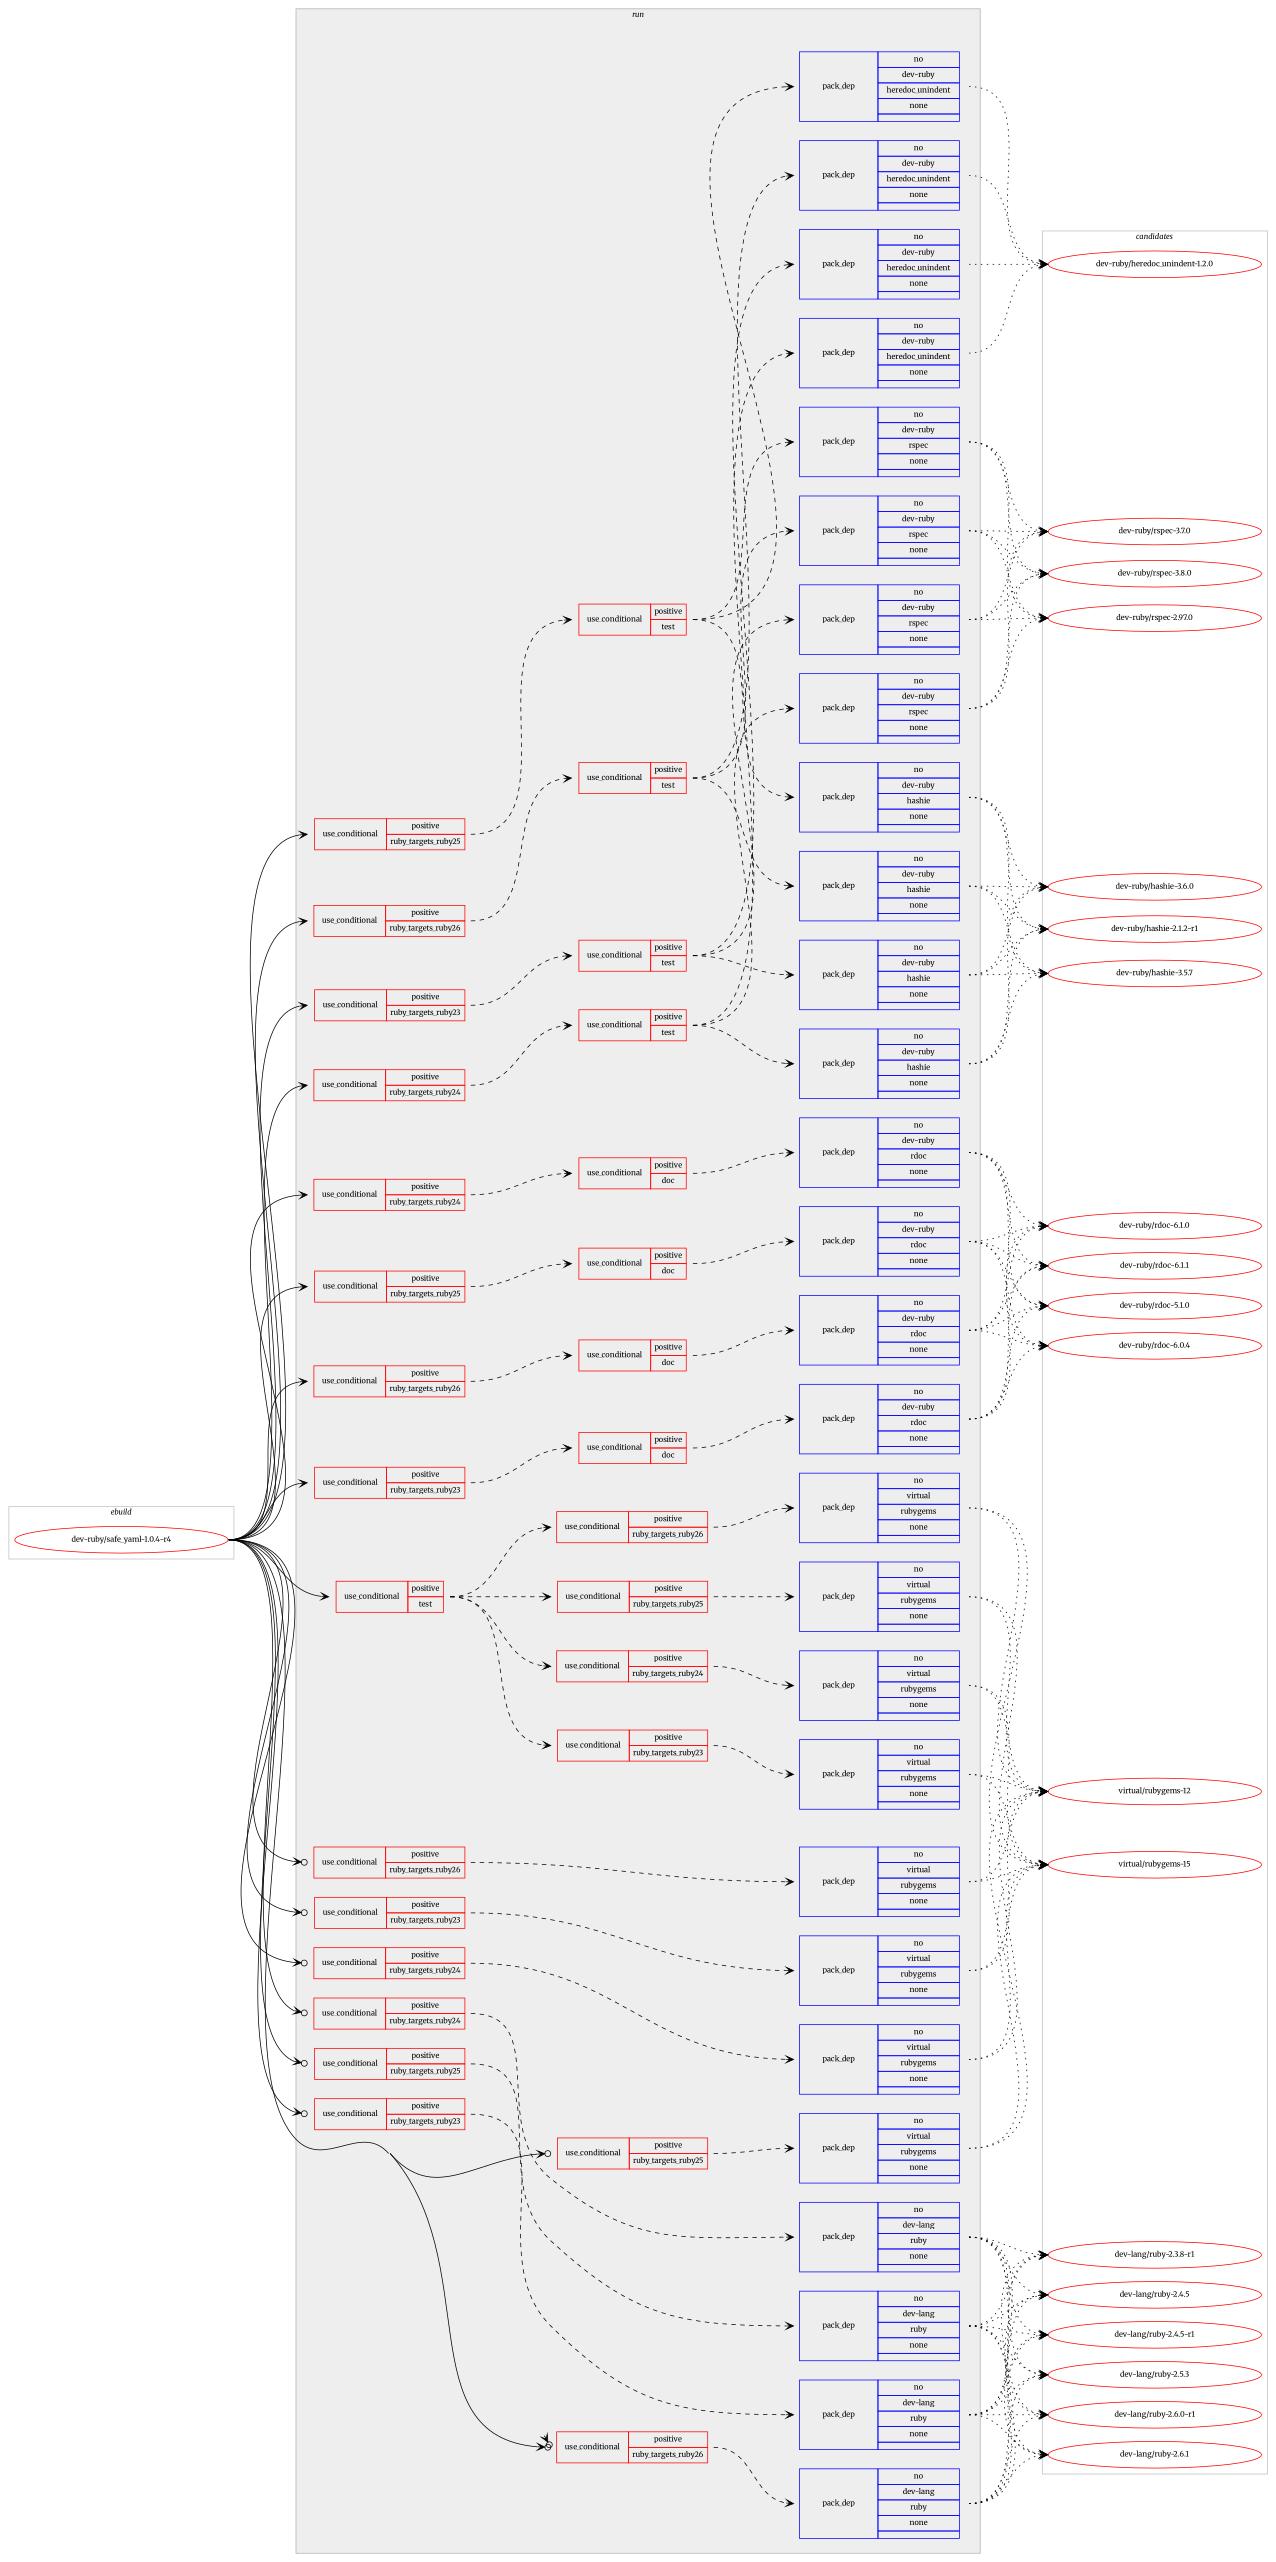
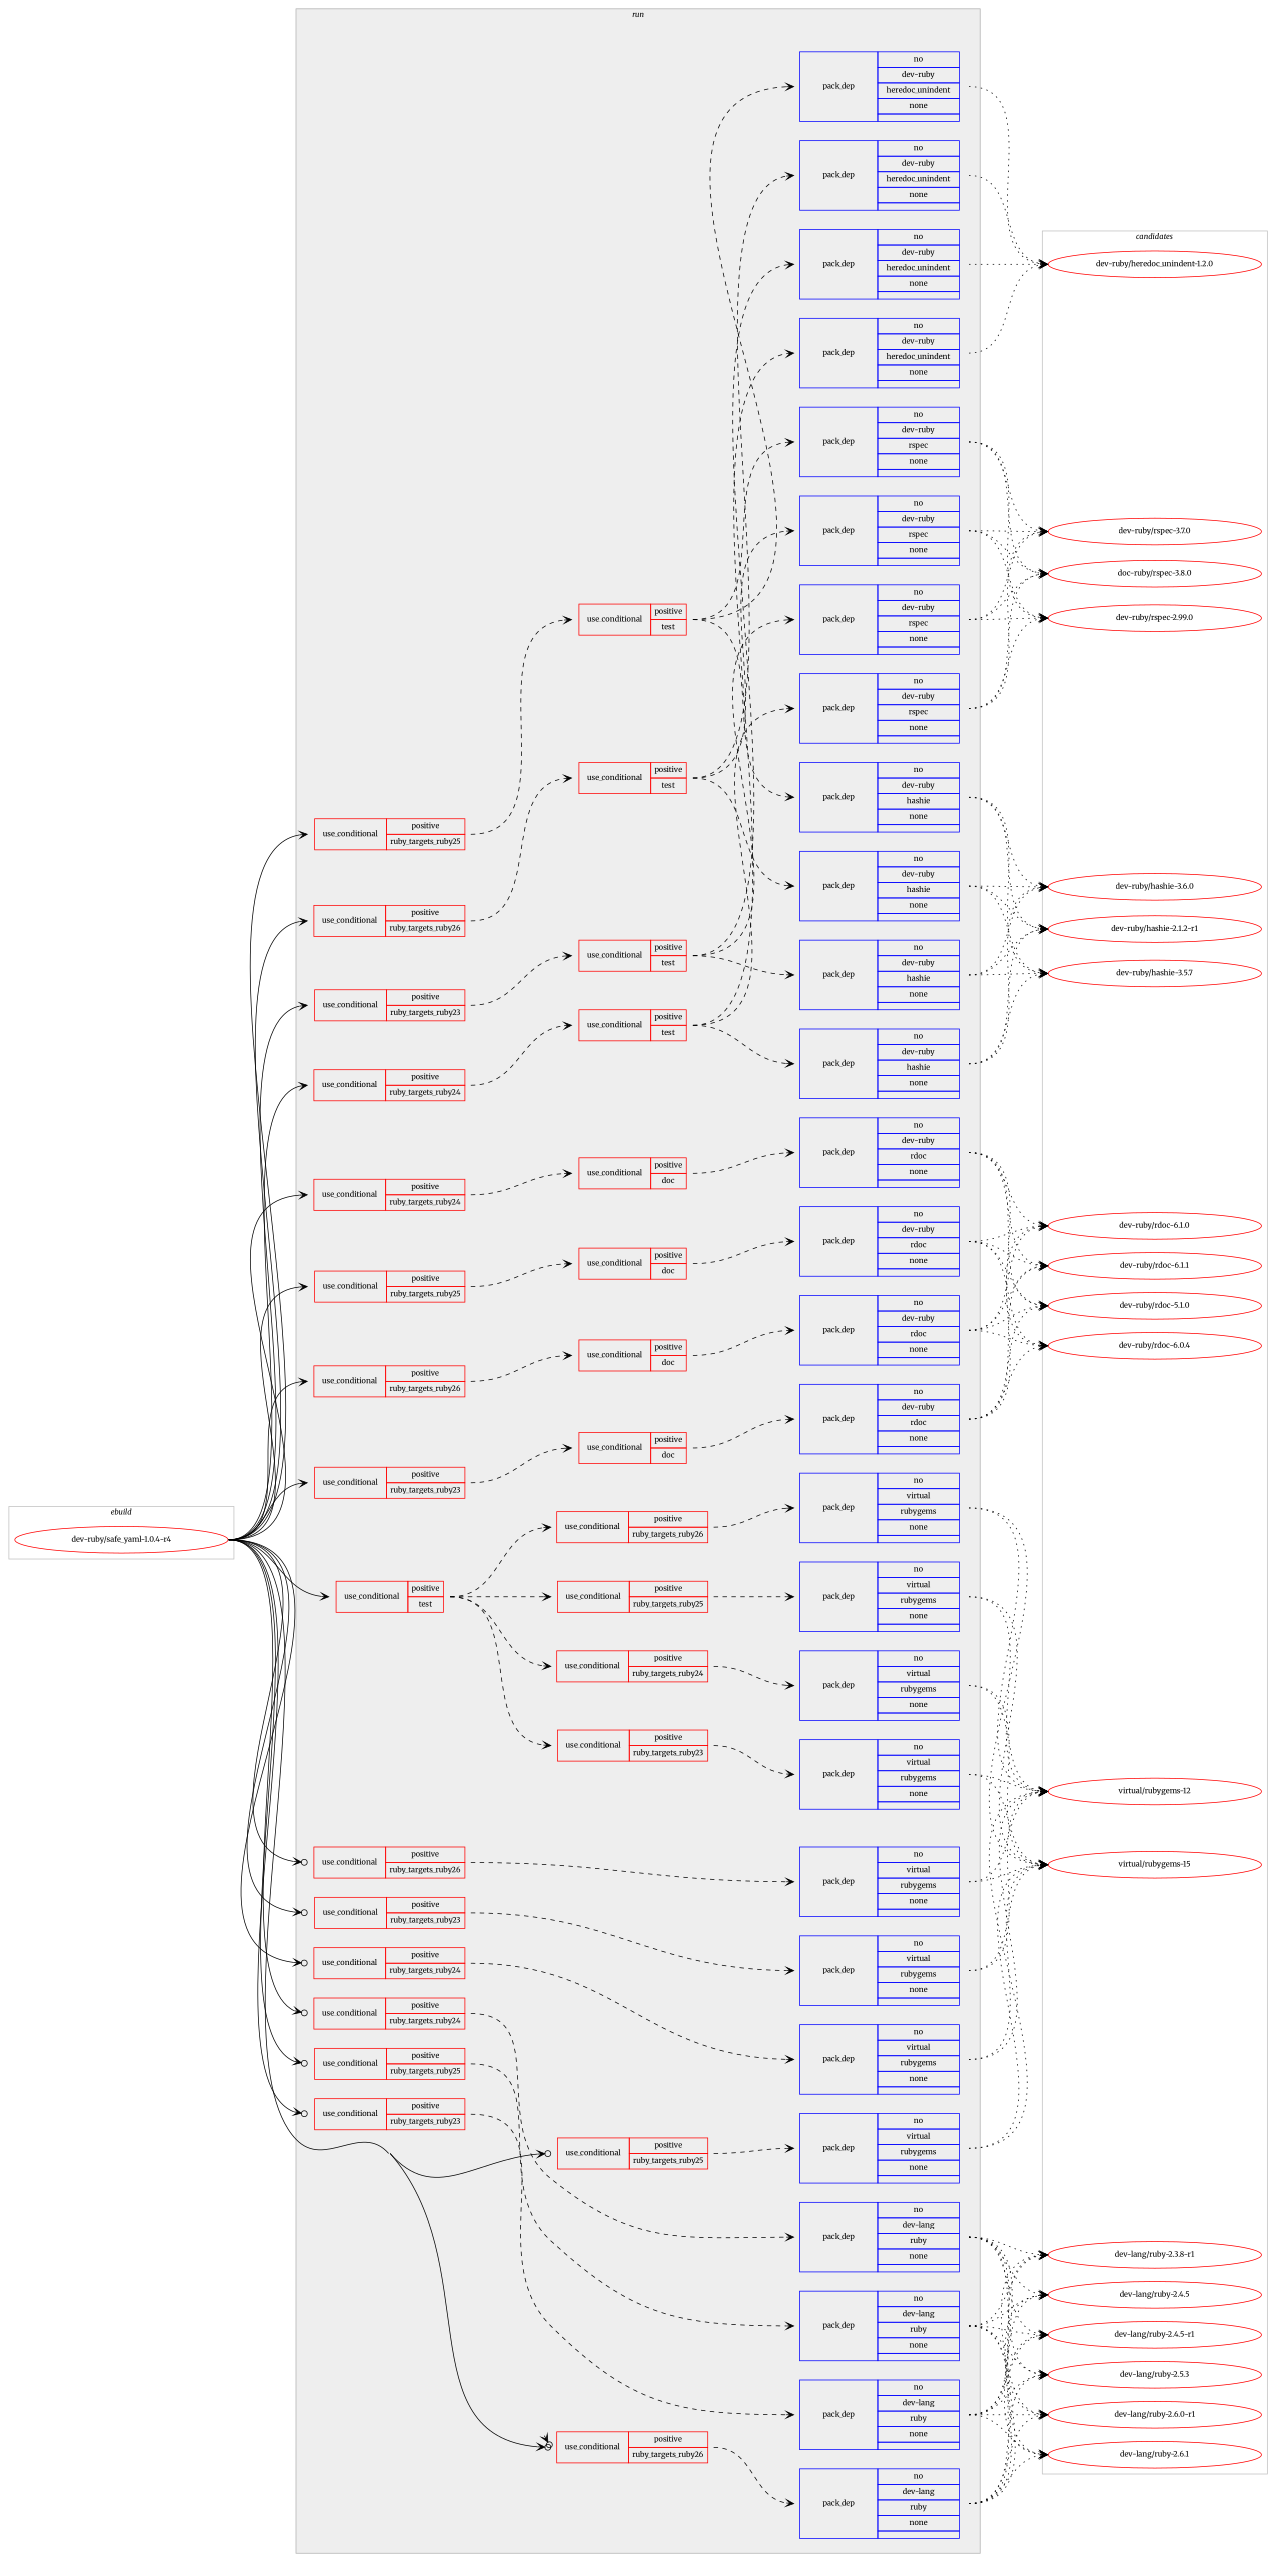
node "dev-ruby/rspec-3.8.0": label "dev-ruby/rspec-3.8.0" -> "doc-ruby/rspec-3.8.0"
node "dev-ruby/rspec-2.97.0": label "dev-ruby/rspec-2.97.0" -> "dev-ruby/rspec-2.99.0"
